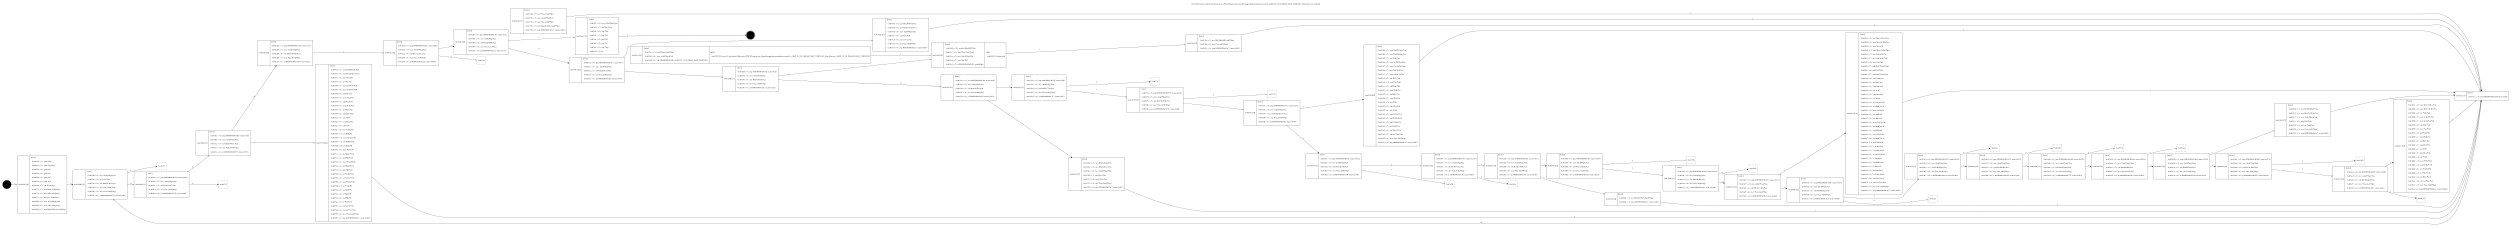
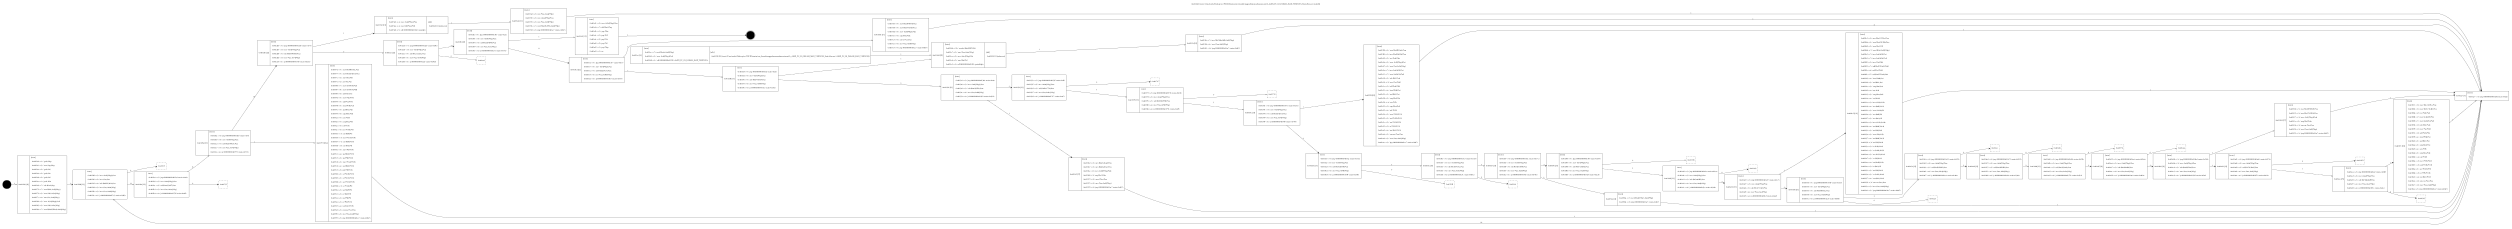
node "0x401540 [13]": added
